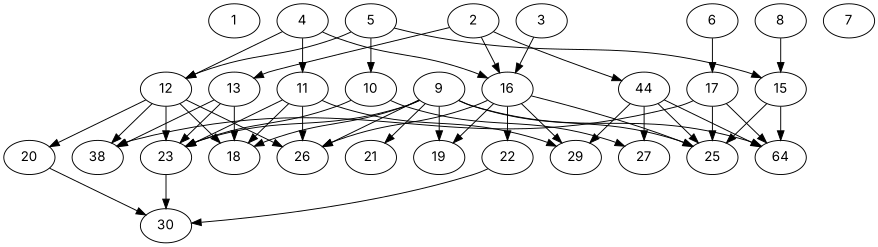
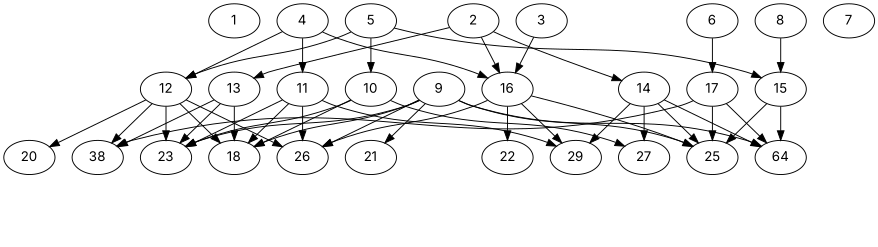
node "44": label "44" -> "14"
edge "10" -> "18": added
node "19": removed
node "30": removed
